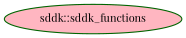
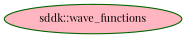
node "sddk::sddk_functions": label "sddk::sddk_functions" -> "sddk::wave_functions"
